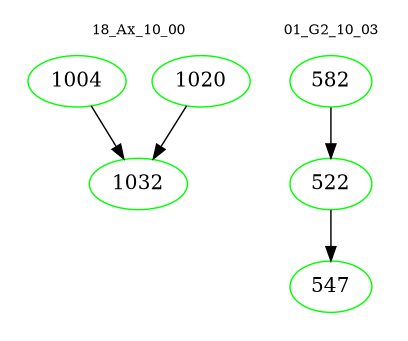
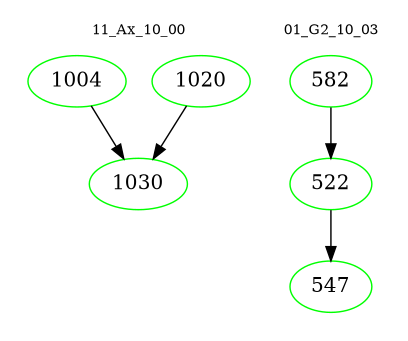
cluster "18_Ax_10_00": label "18_Ax_10_00" -> "11_Ax_10_00"
node "1032": label "1032" -> "1030"
